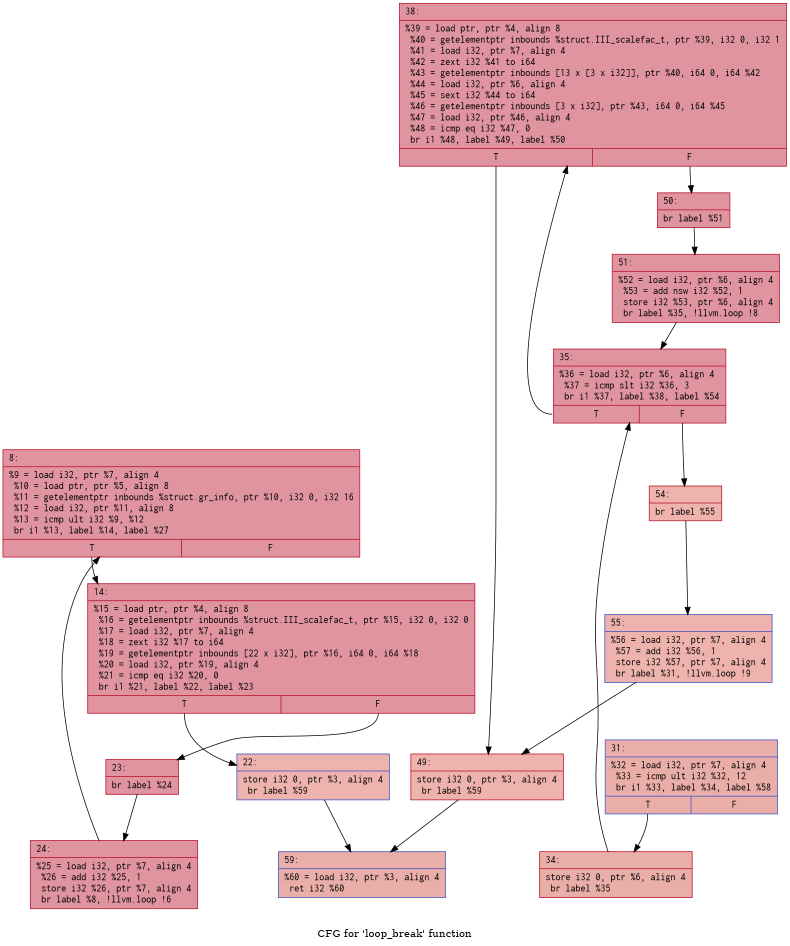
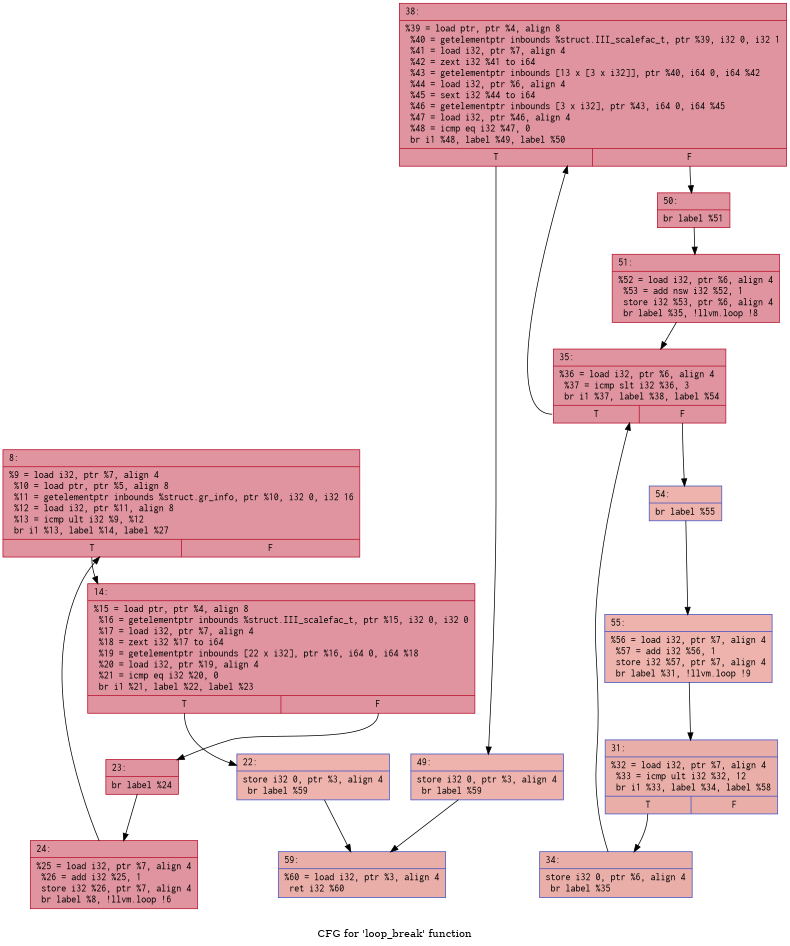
node "54:": color #b70d28ff -> #3d50c3ff
edge "55:" -> "49:": now "55:" -> "31:"
node "49:": color #b70d28ff -> #3d50c3ff
node "34:": color #b70d28ff -> #3d50c3ff
